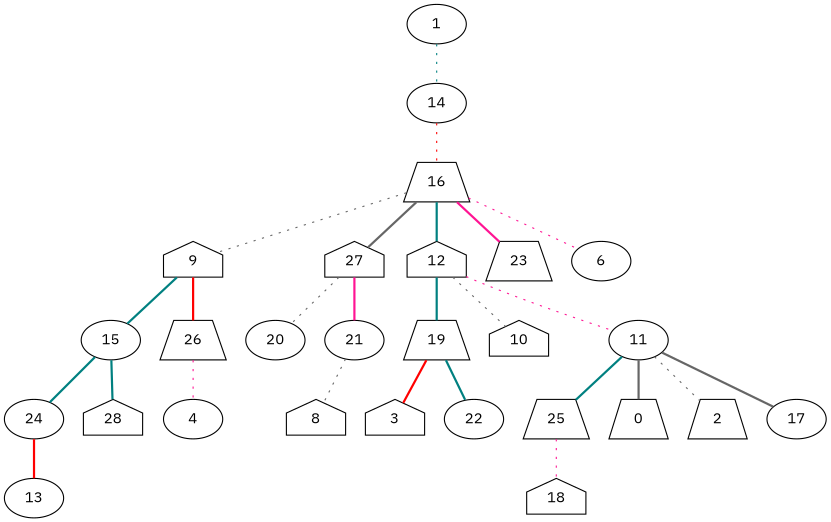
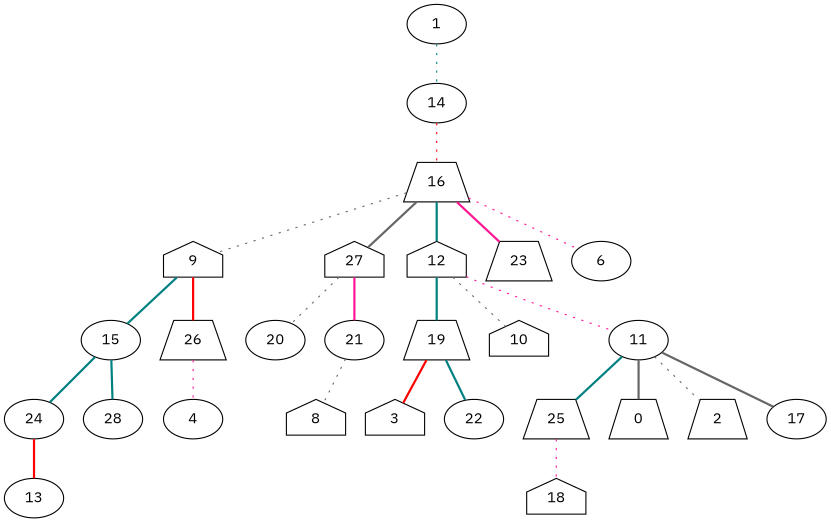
node "28": shape house -> ellipse
